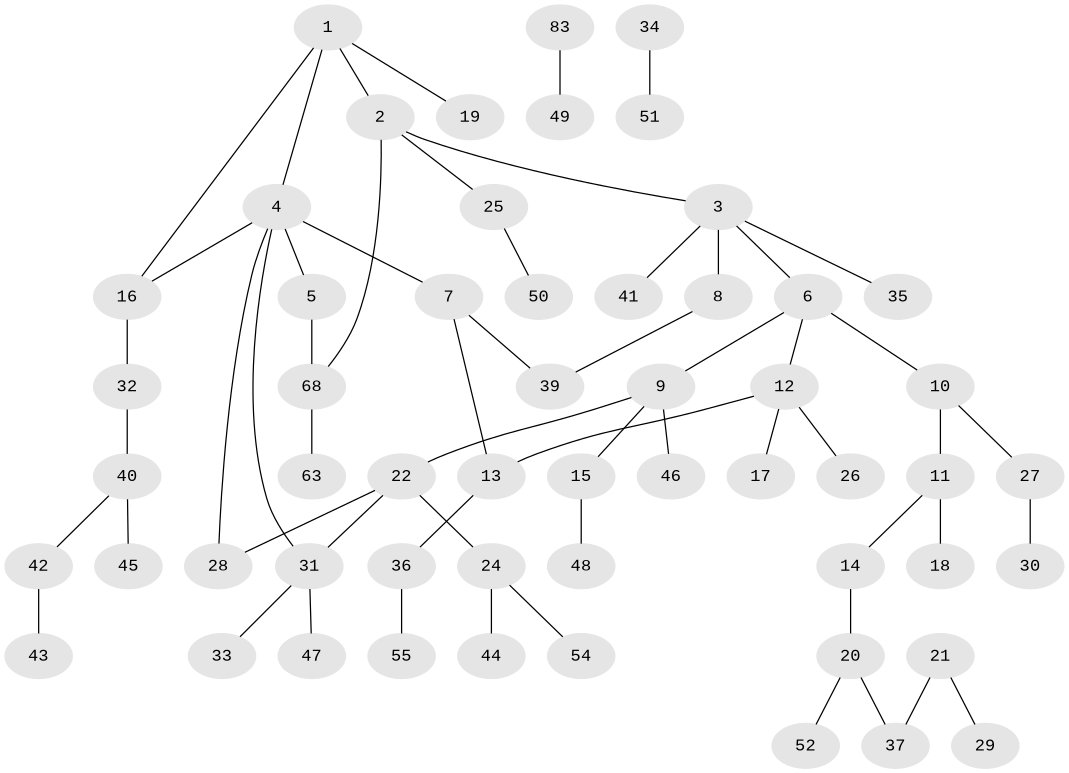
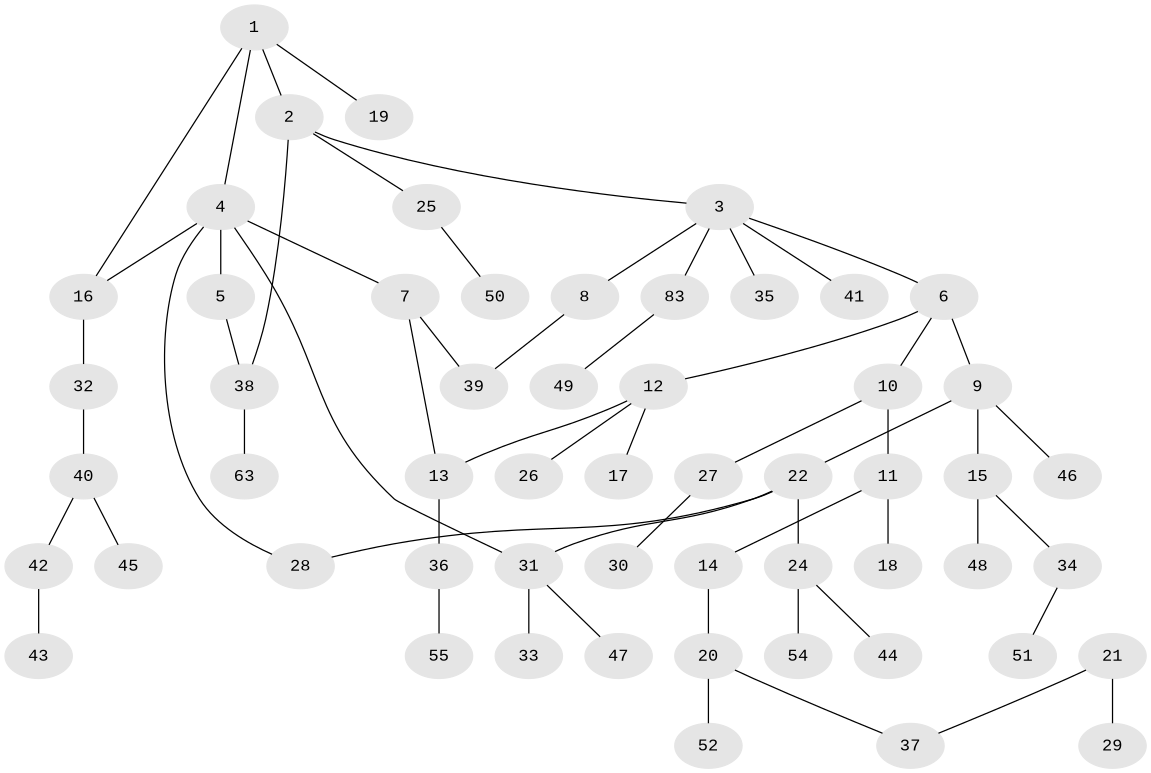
edge "3" -- "83": added
node "68": label "68" -> "38"
edge "15" -- "34": added
